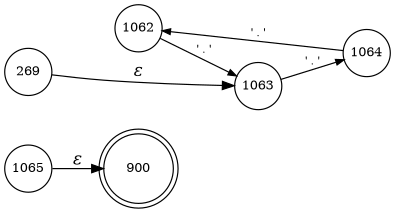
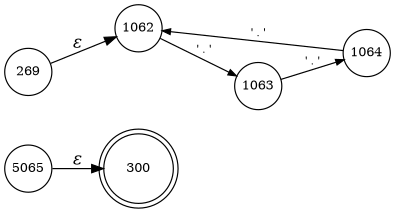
edge "269" -> "1063": now "269" -> "1062"
node "1065": label "1065" -> "5065"
node "900": label "900" -> "300"
